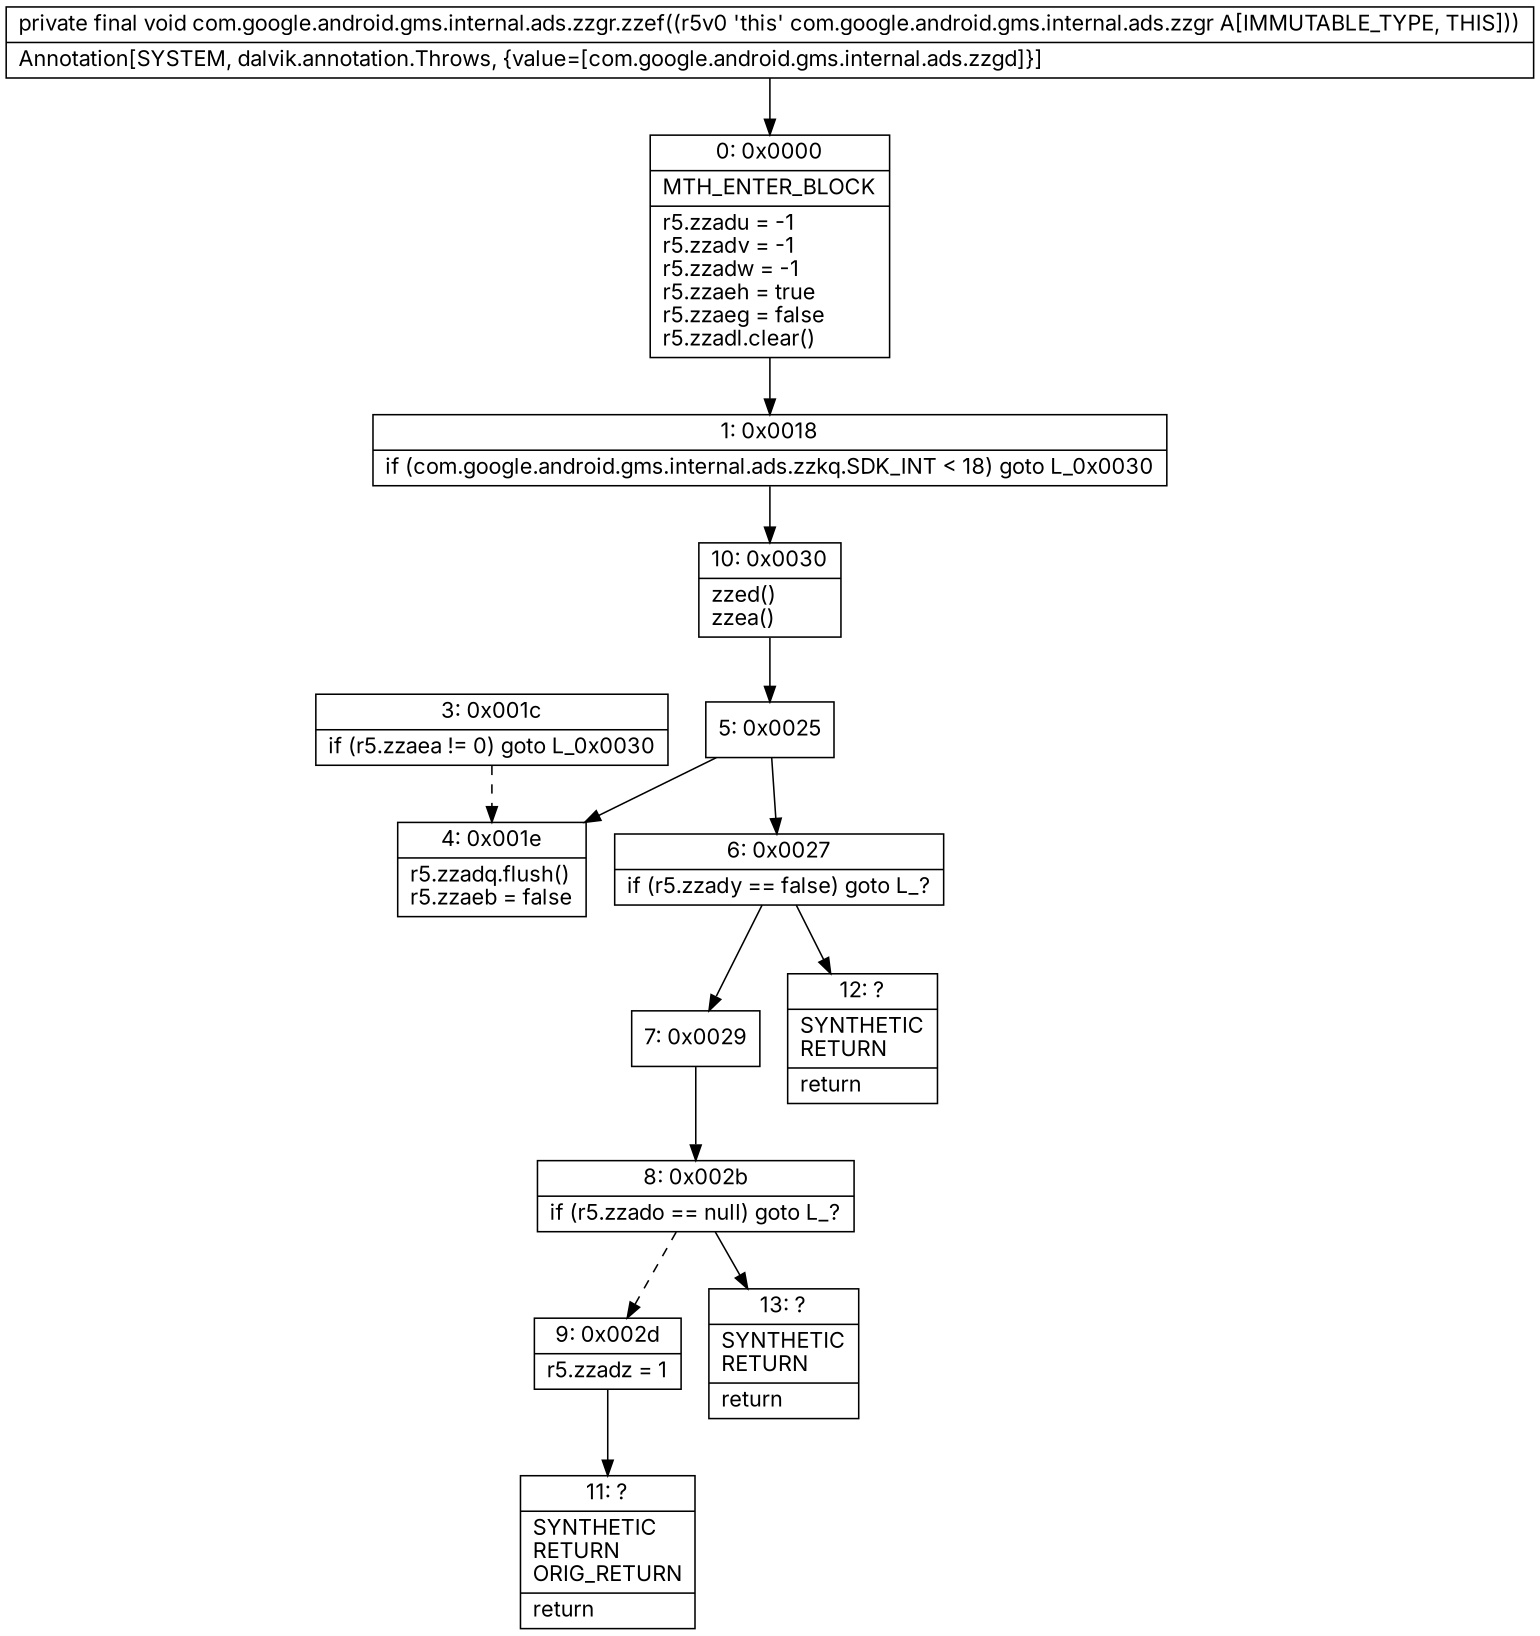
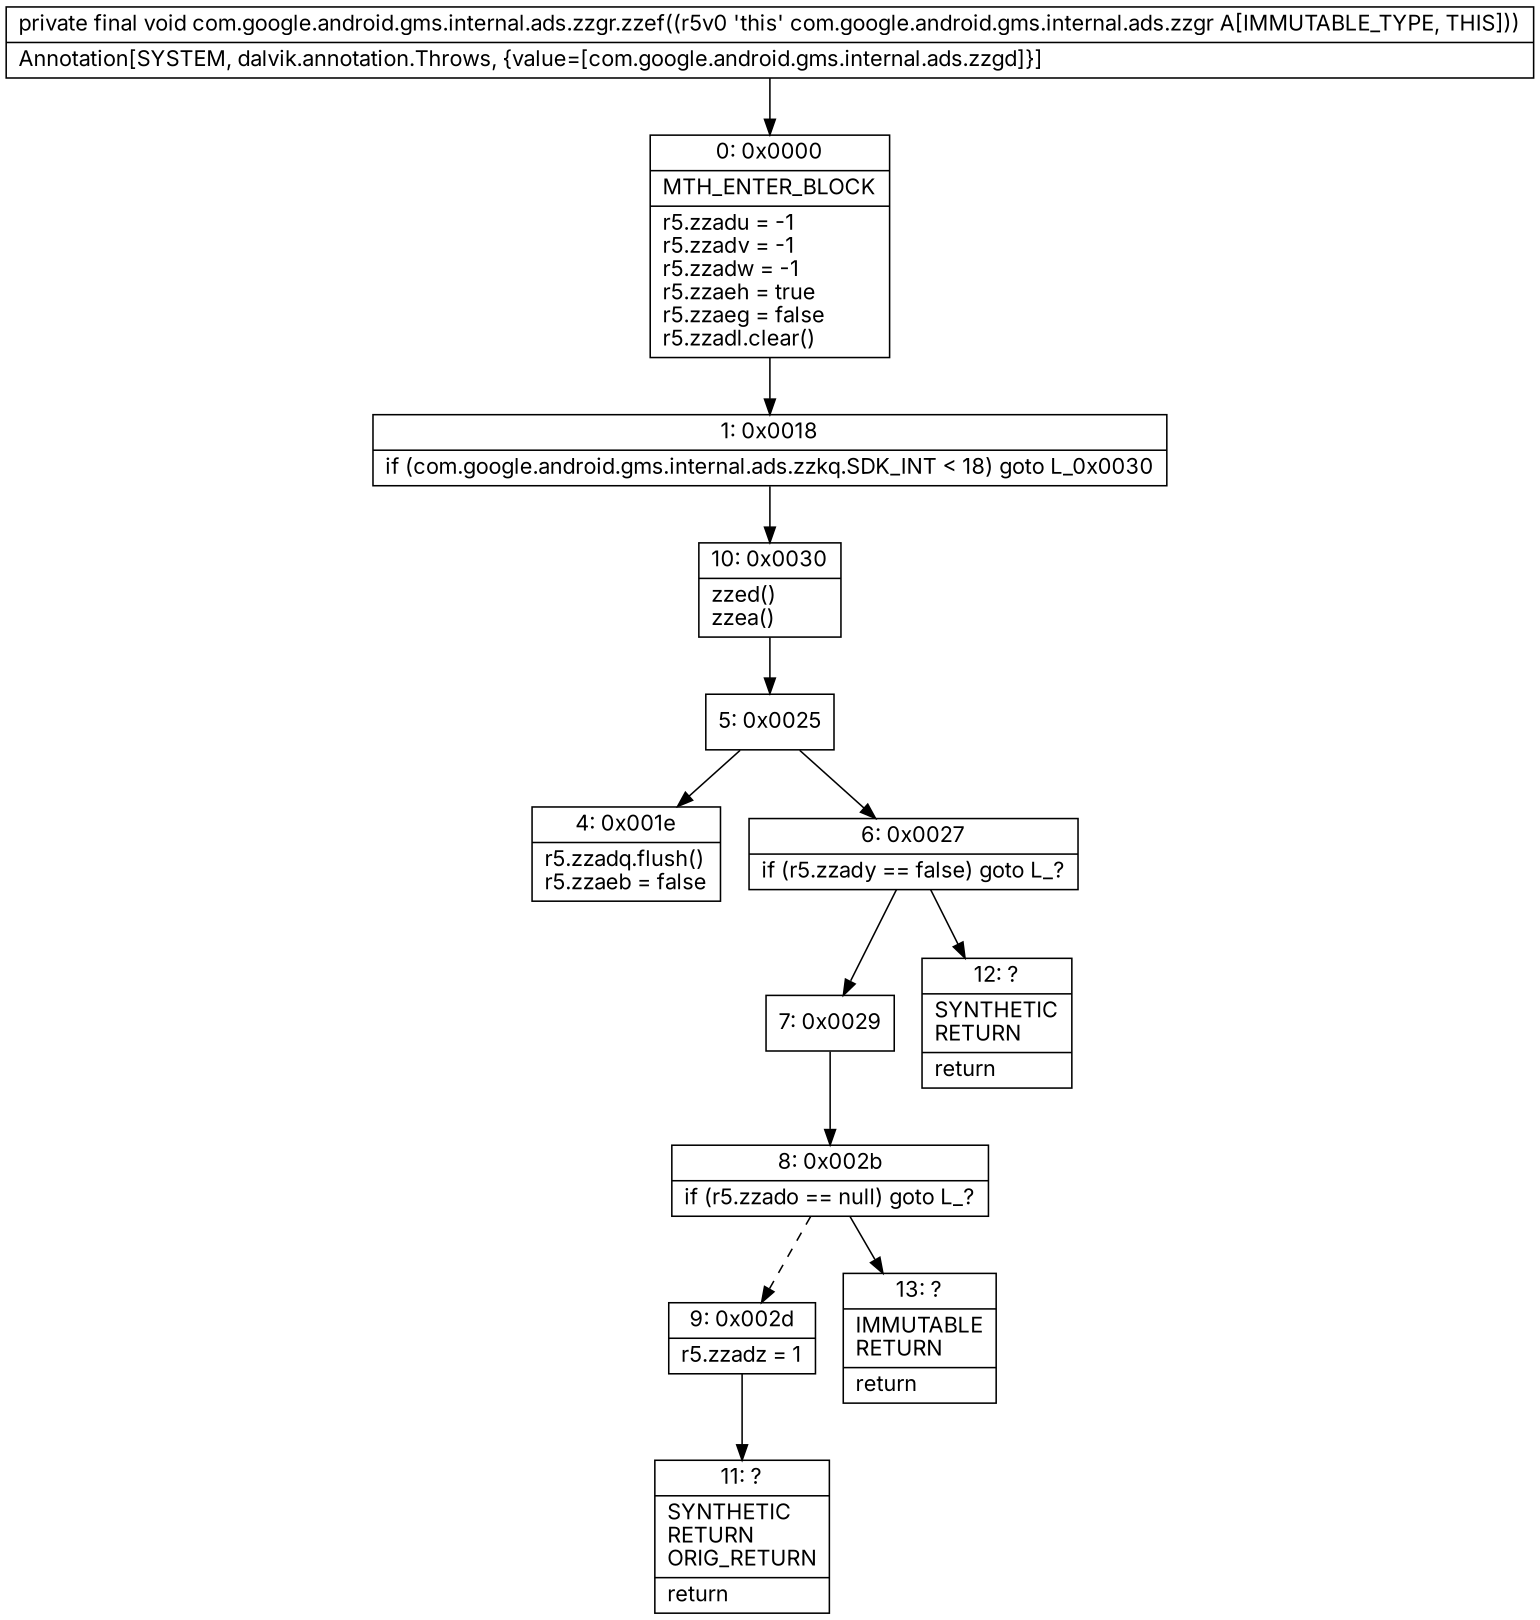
node "3: 0x001c": removed
node "13: ?": text "SYNTHETIC" -> "IMMUTABLE"
